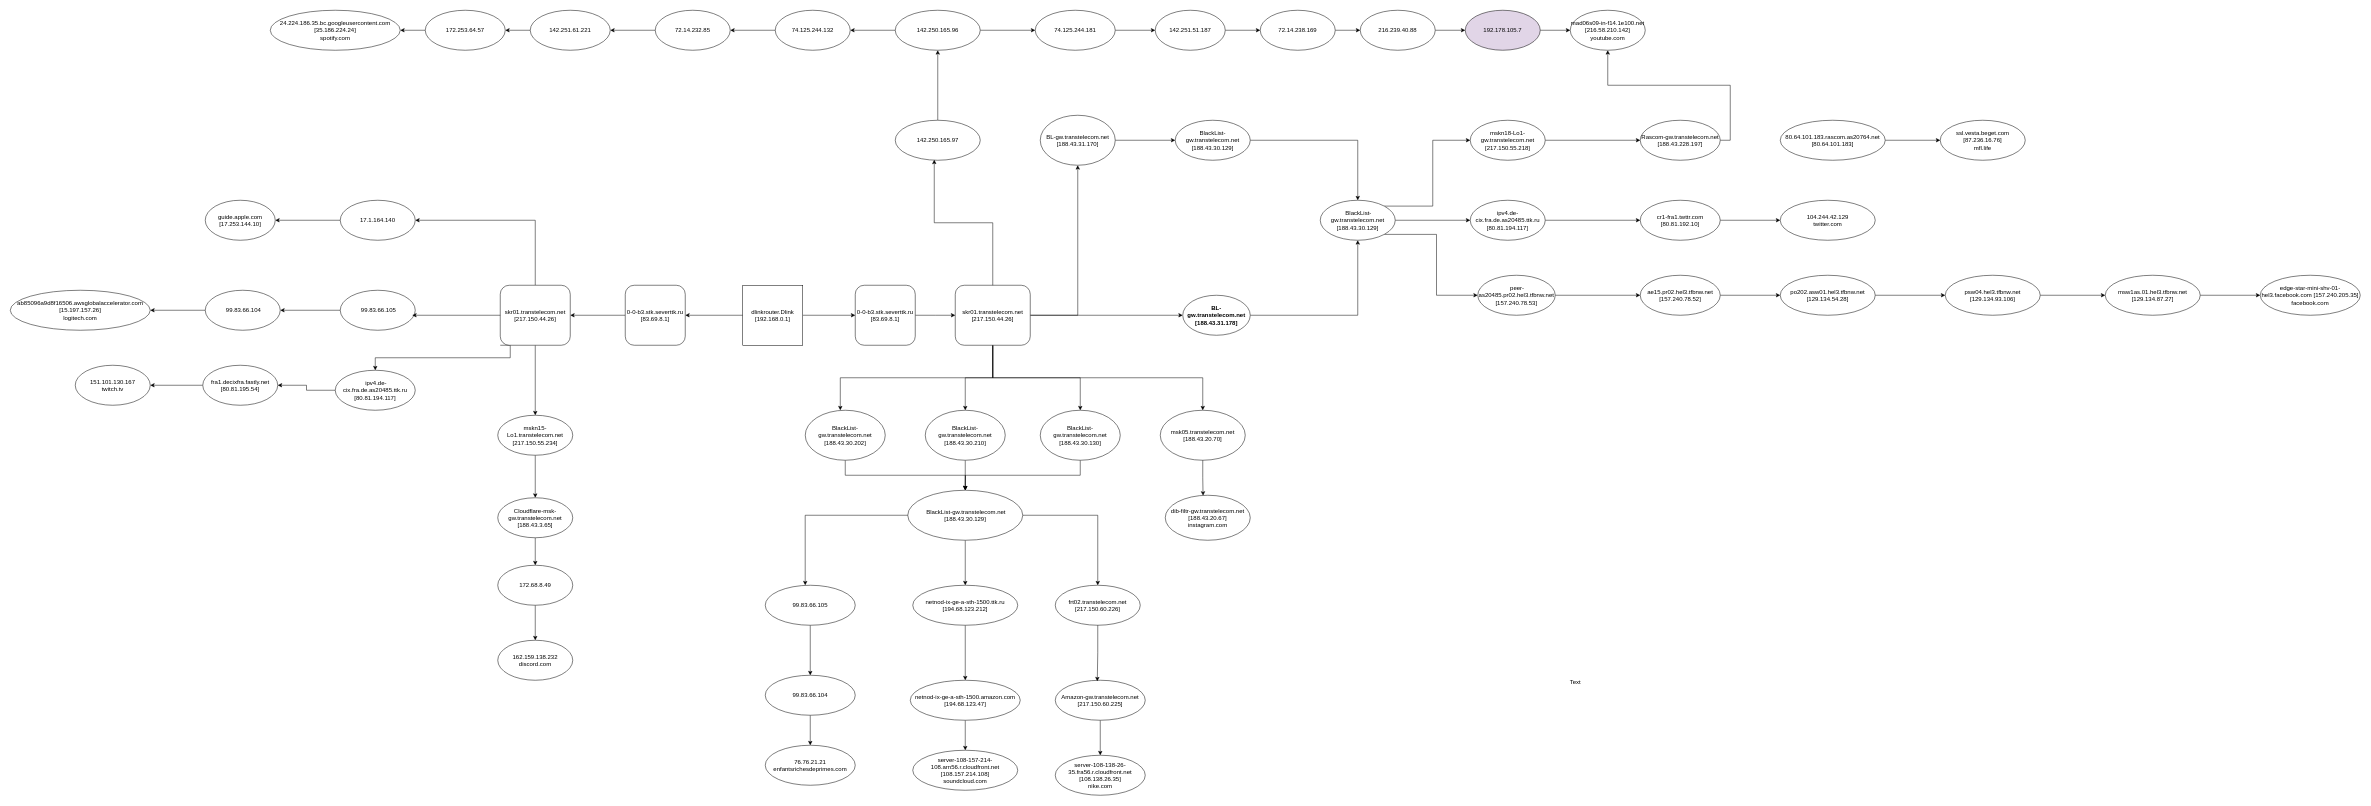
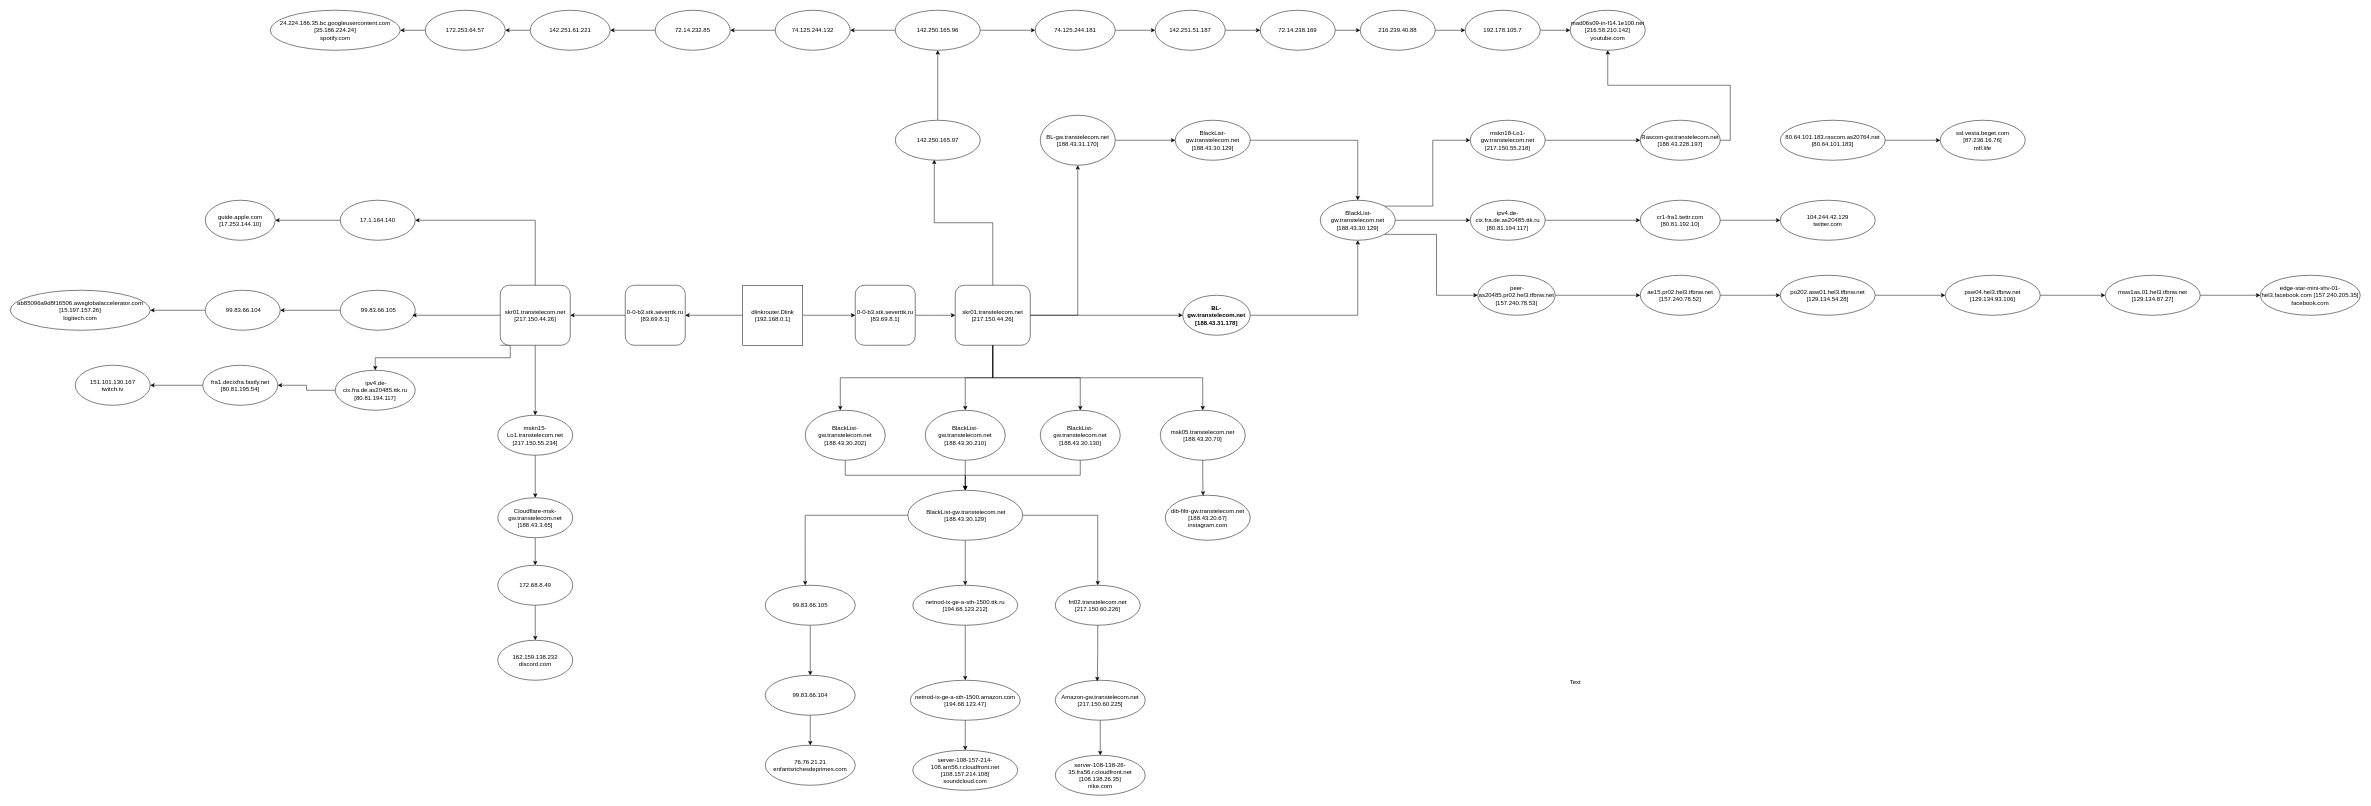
node "192.178.105.7": fillcolor #e1d5e7 -> #ffffff
